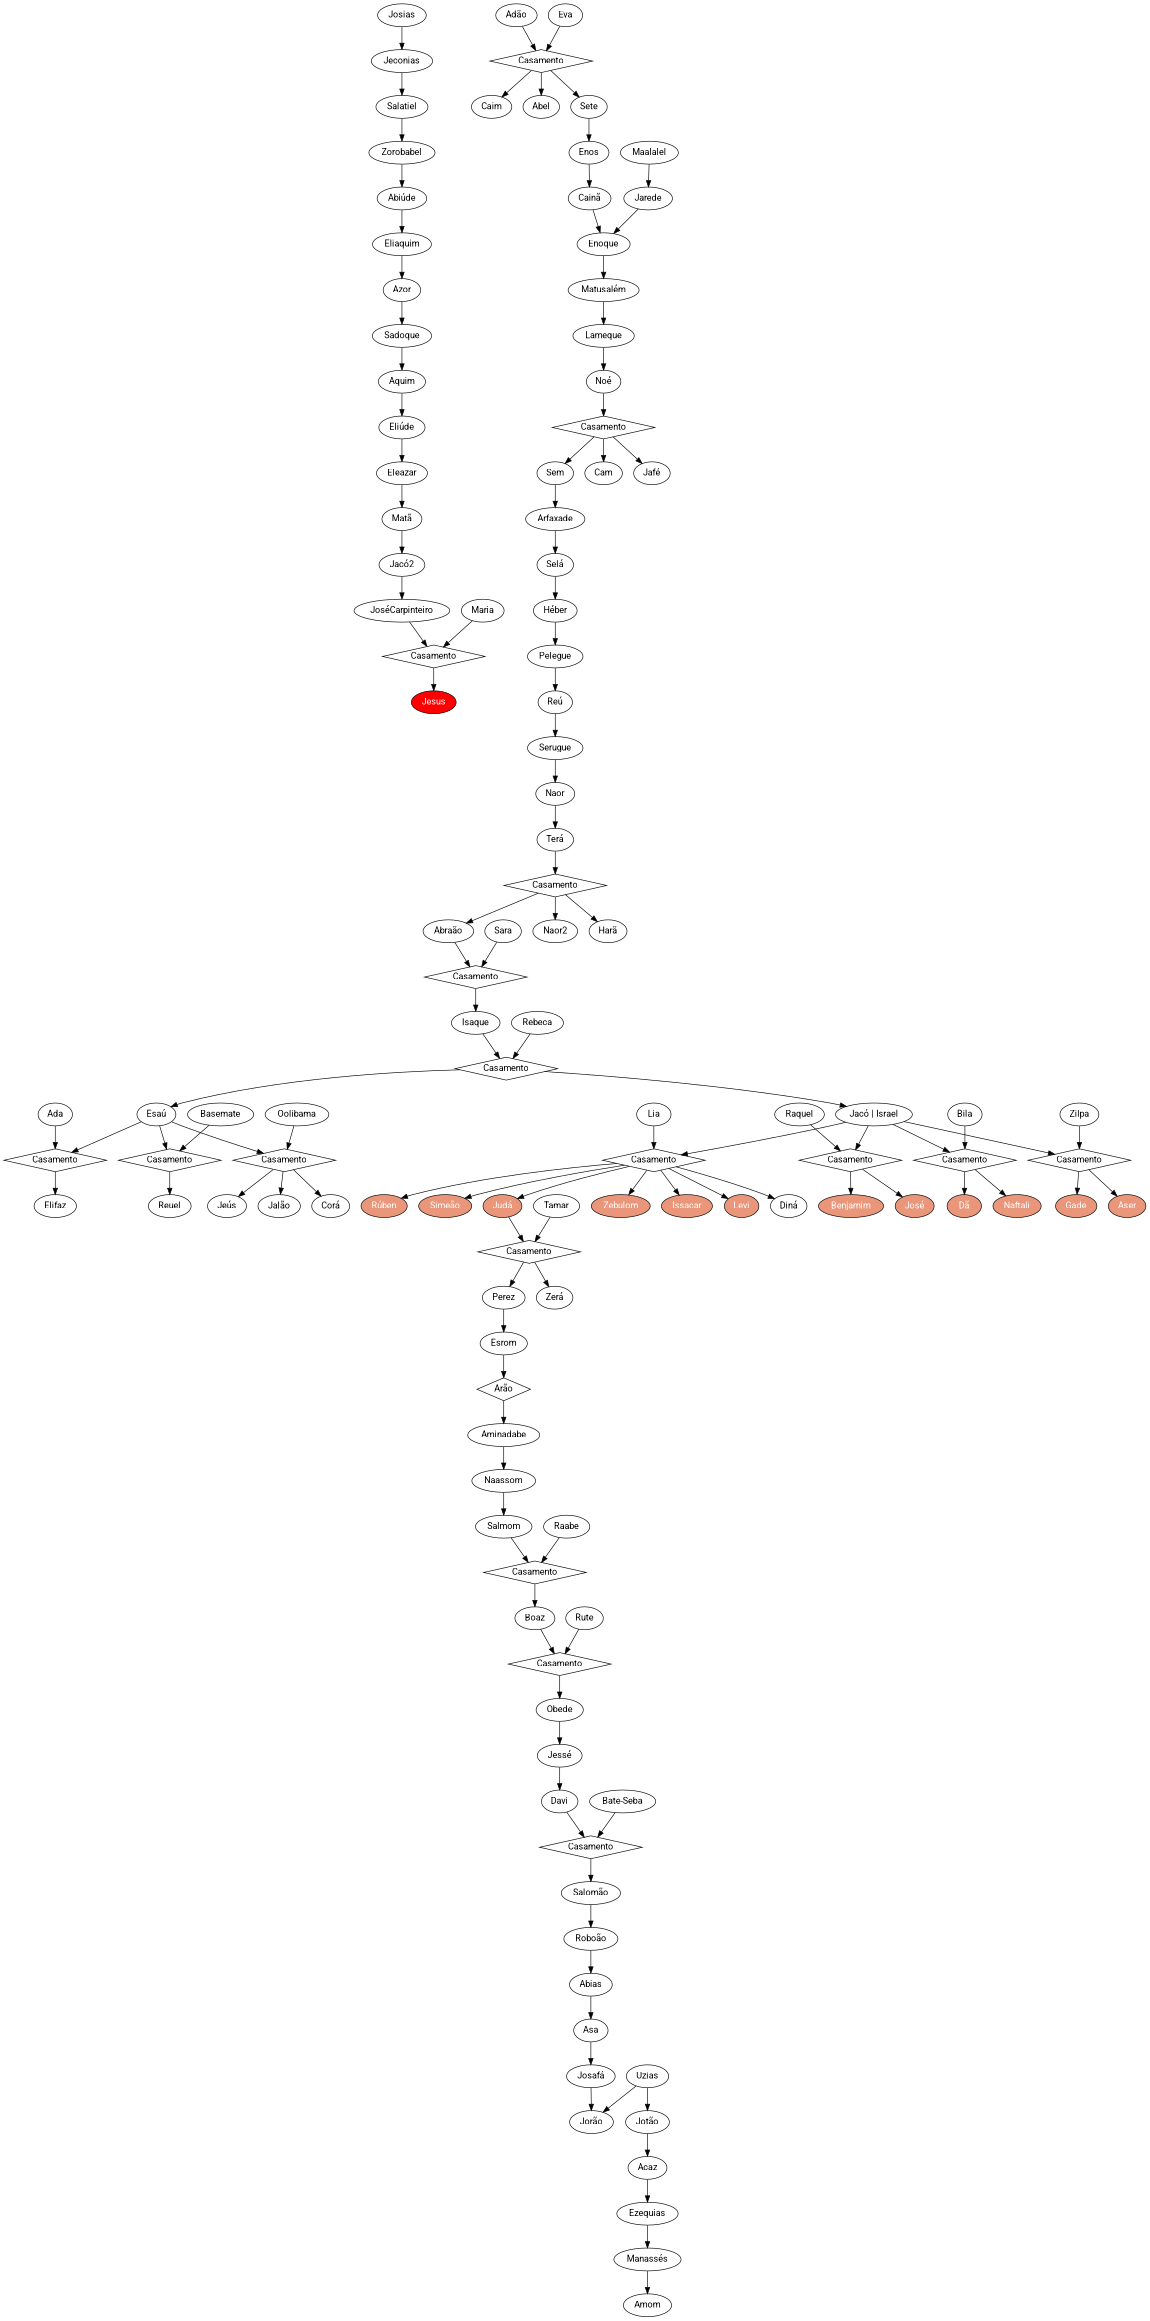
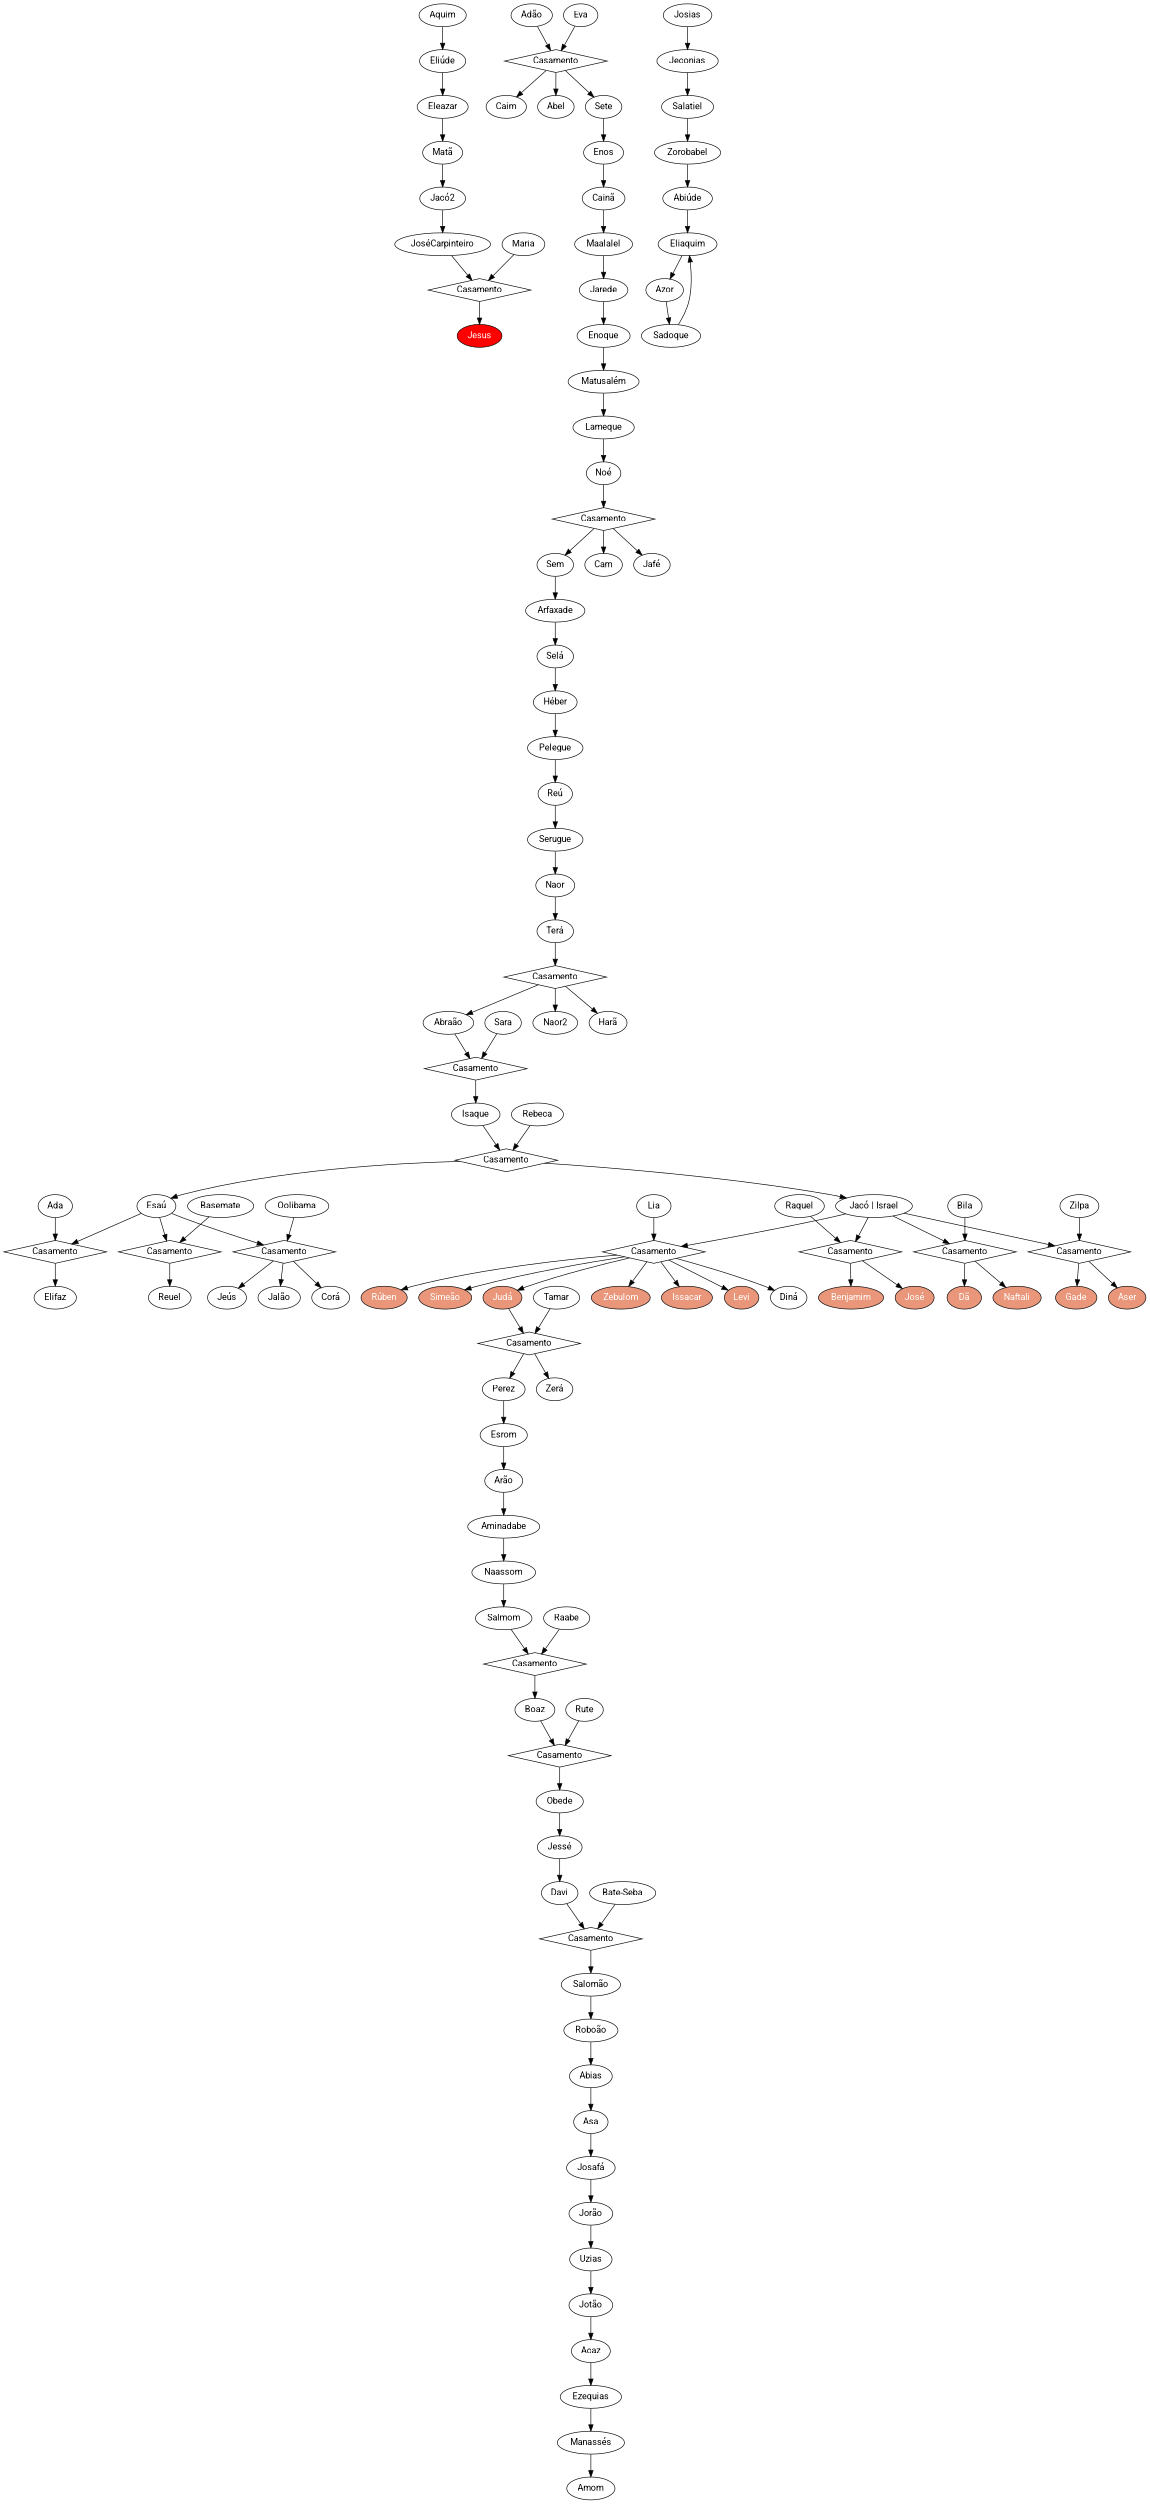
edge "Cainã" -> "Enoque": now "Cainã" -> "Maalalel"
edge "Sadoque" -> "Aquim": now "Sadoque" -> "Eliaquim"
node "Arão": shape diamond -> ellipse
edge "Uzias" -> "Jorão": reversed
